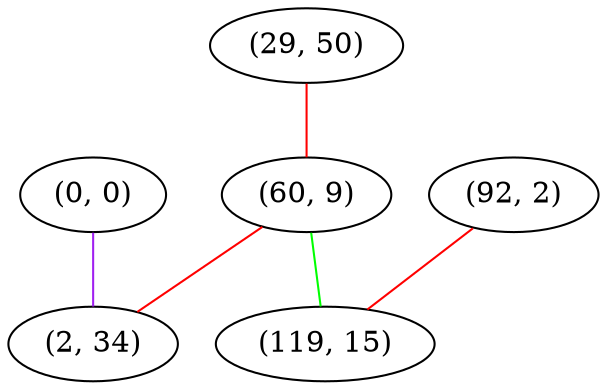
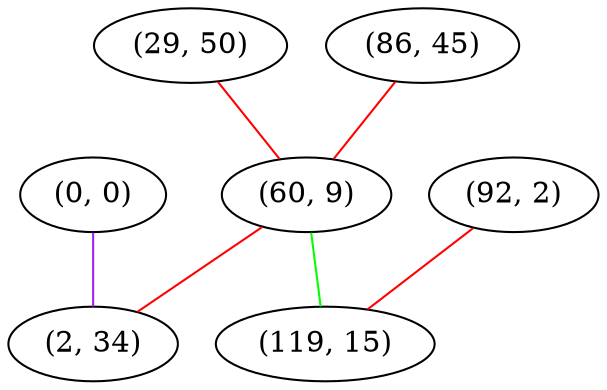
node "(86, 45)": added
